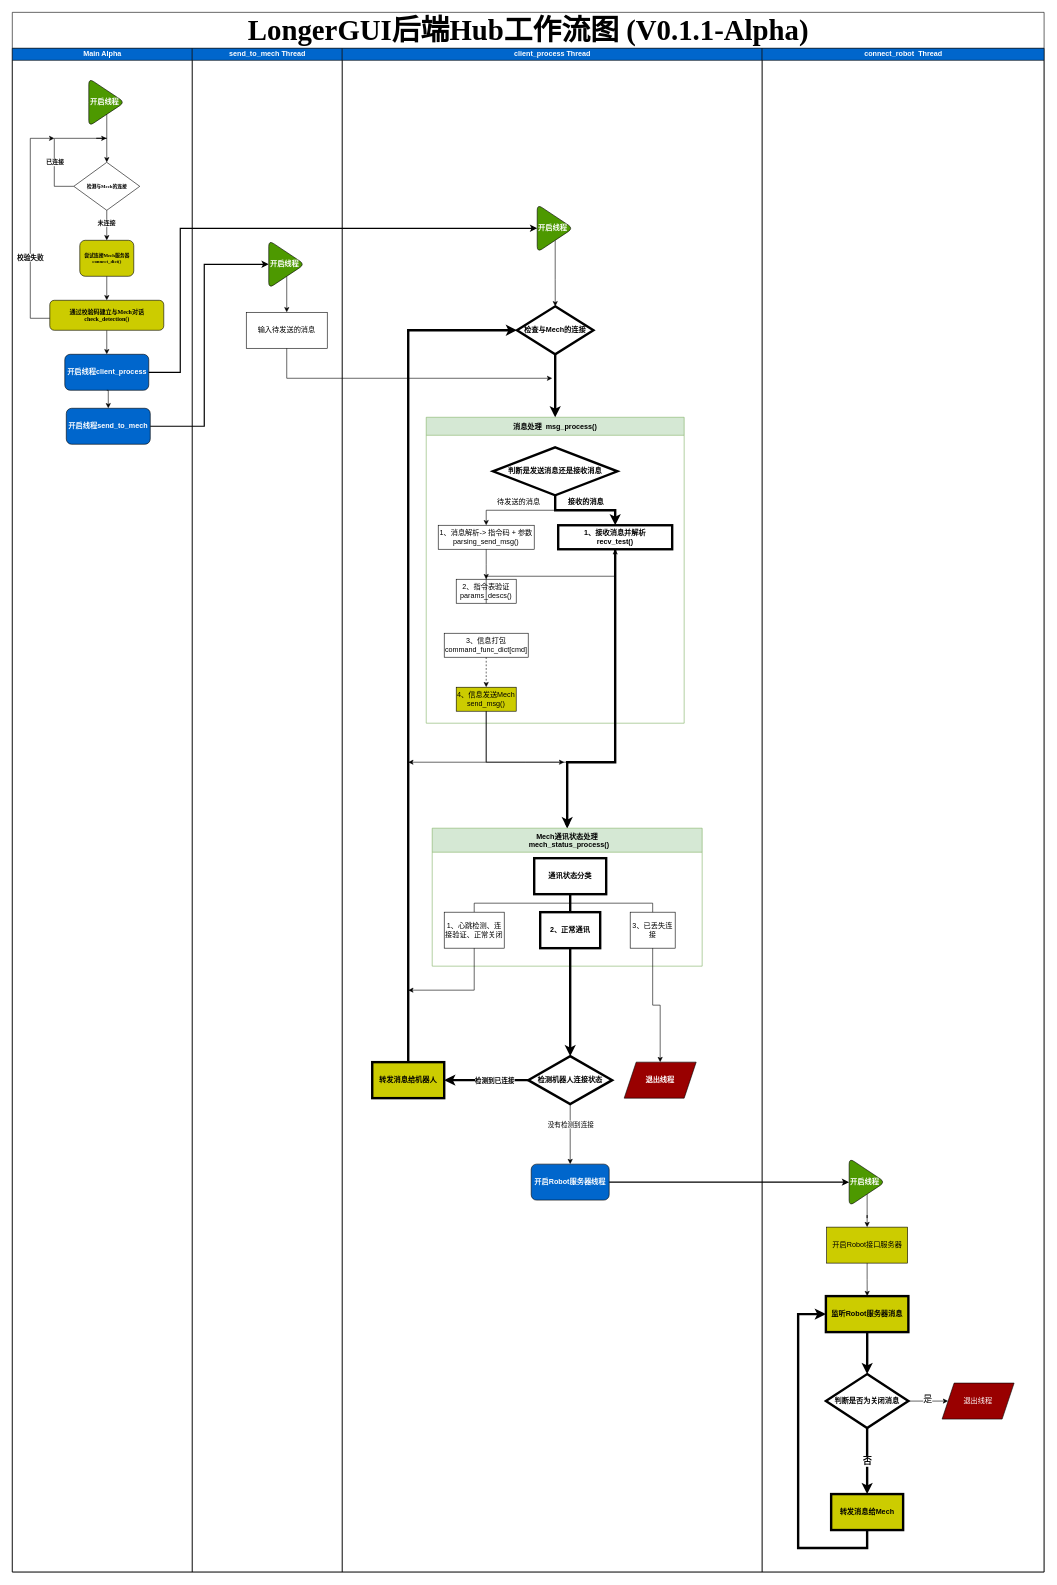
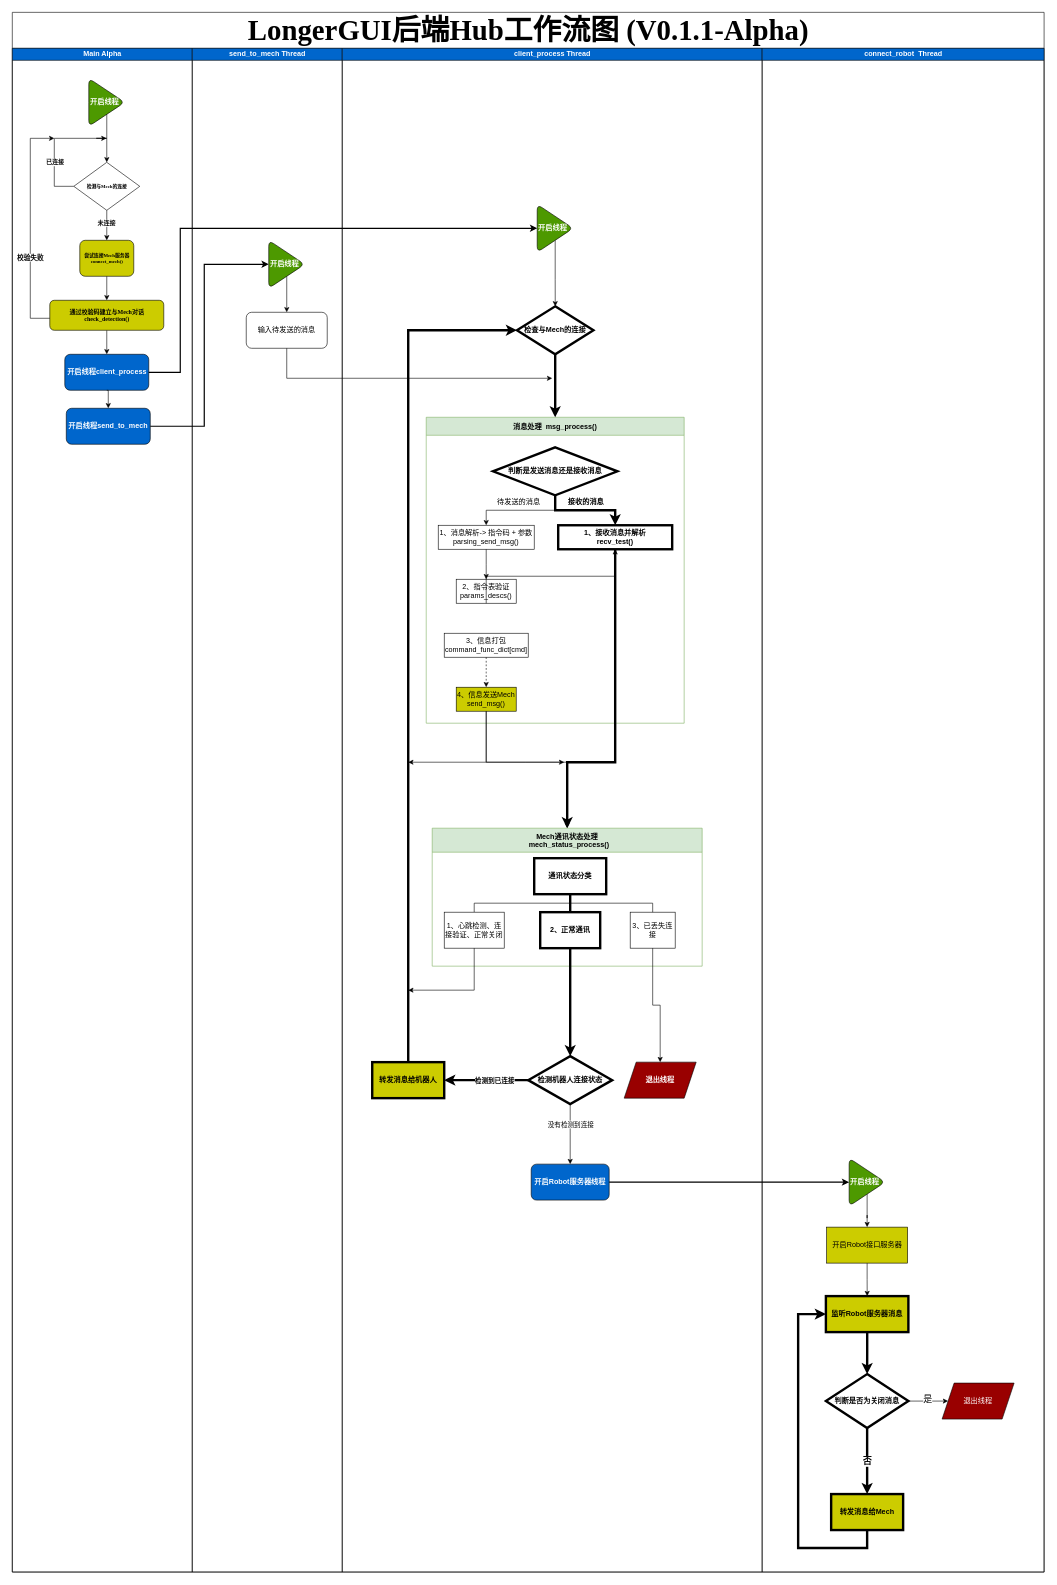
node "尝试连接Mech服务器connect_dict()": label "尝试连接Mech服务器connect_dict()" -> "尝试连接Mech服务器connect_mech()"
node "输入待发送的消息": shape rectangle -> rounded rectangle
